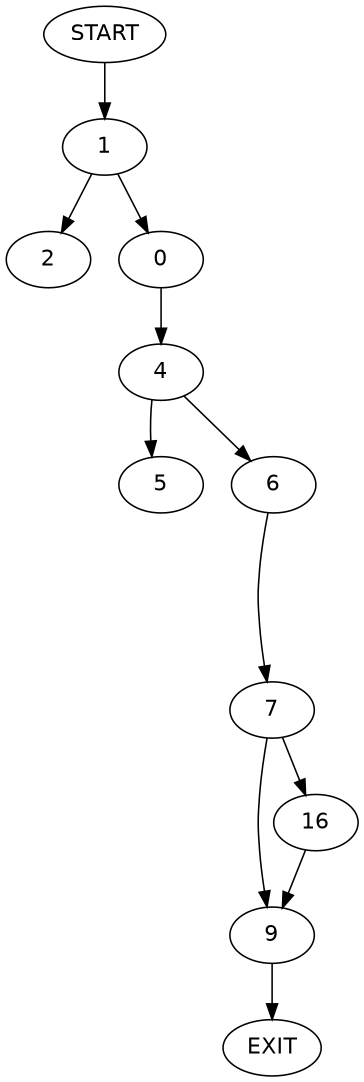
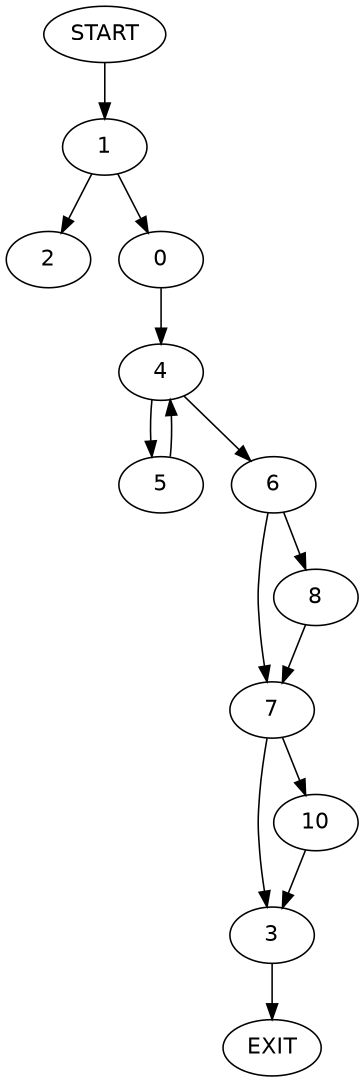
edge "5" -> "4": added
node "8": added
node "16": label "16" -> "10"
node "9": label "9" -> "3"
